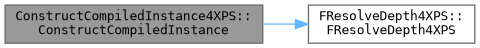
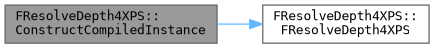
node "ConstructCompiledInstance4XPS:: ConstructCompiledInstance": label "ConstructCompiledInstance4XPS:: ConstructCompiledInstance" -> "FResolveDepth4XPS:: ConstructCompiledInstance"
